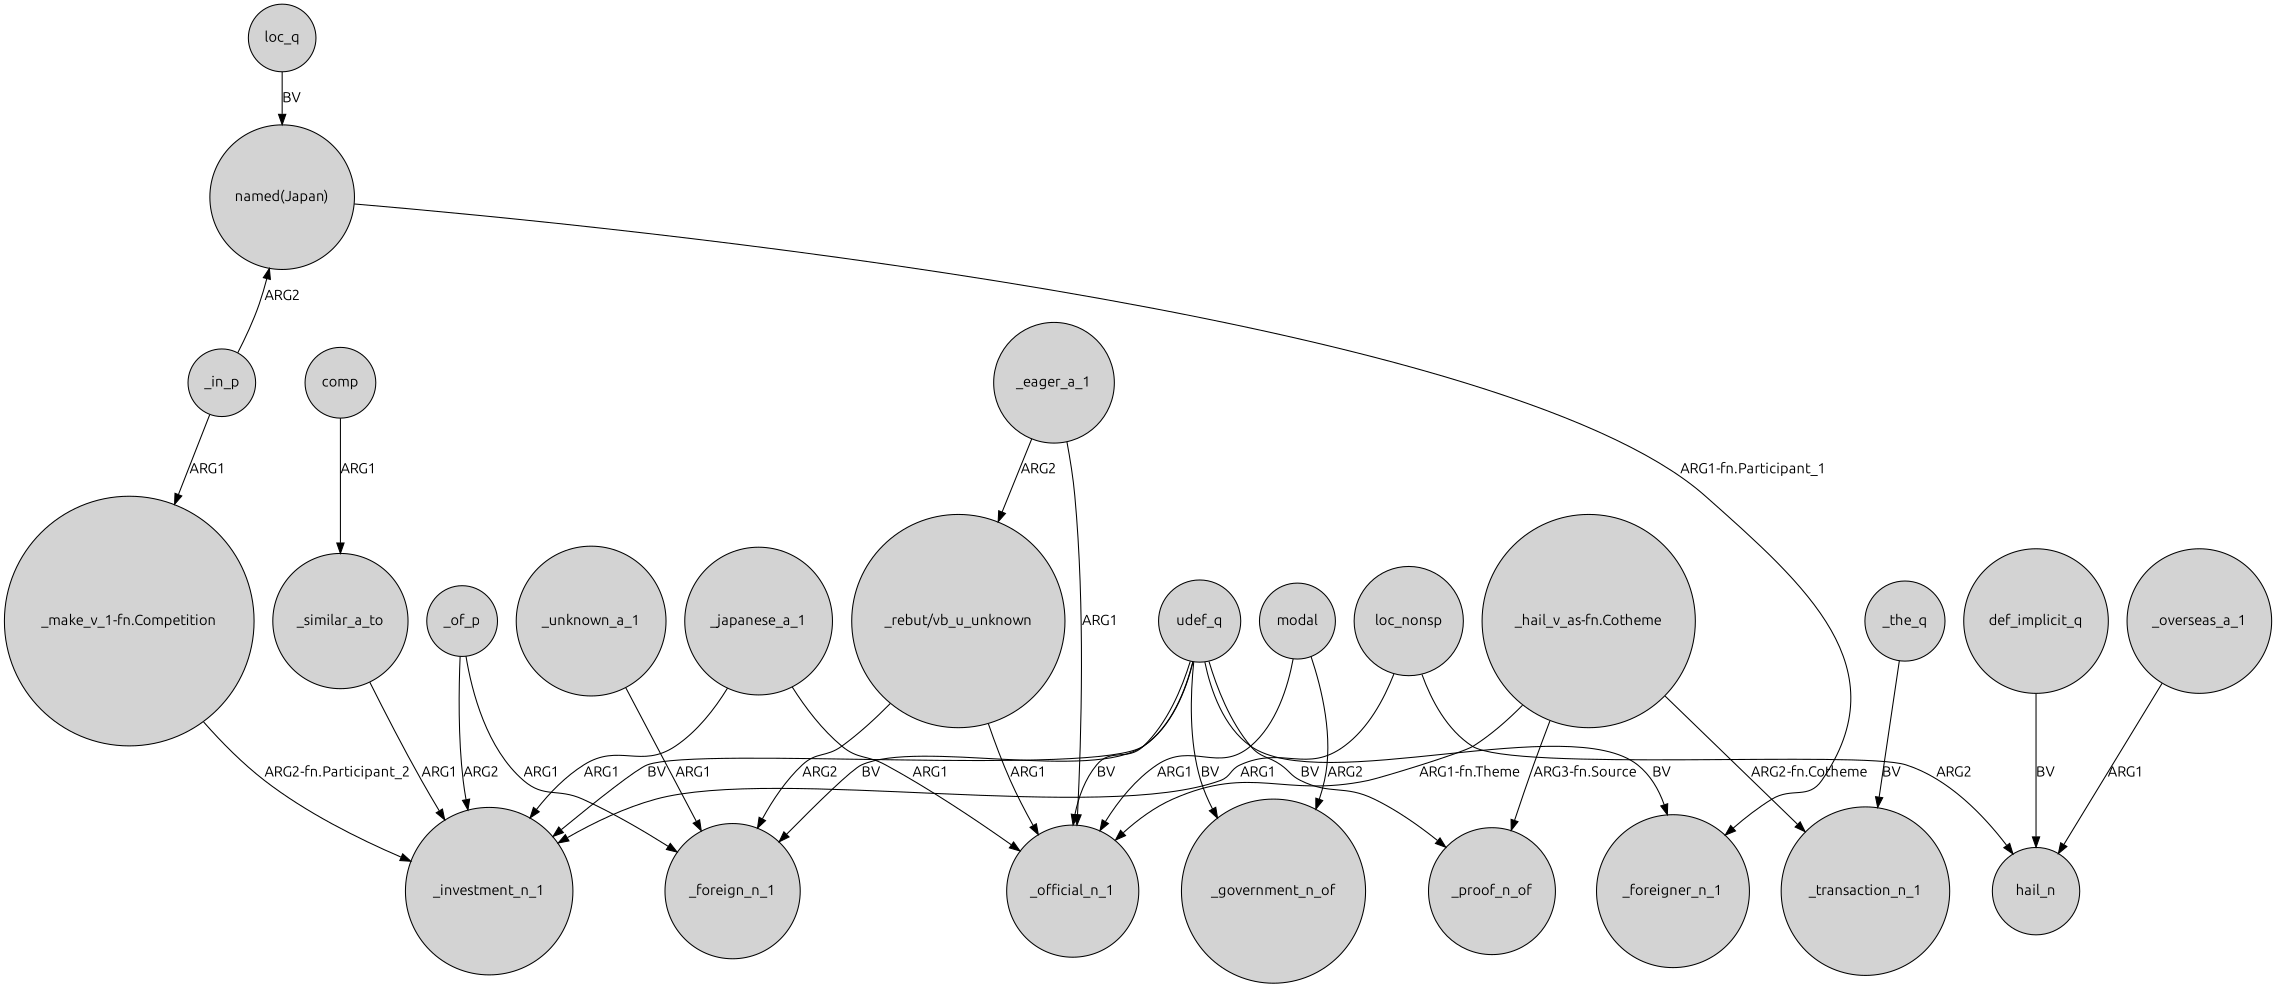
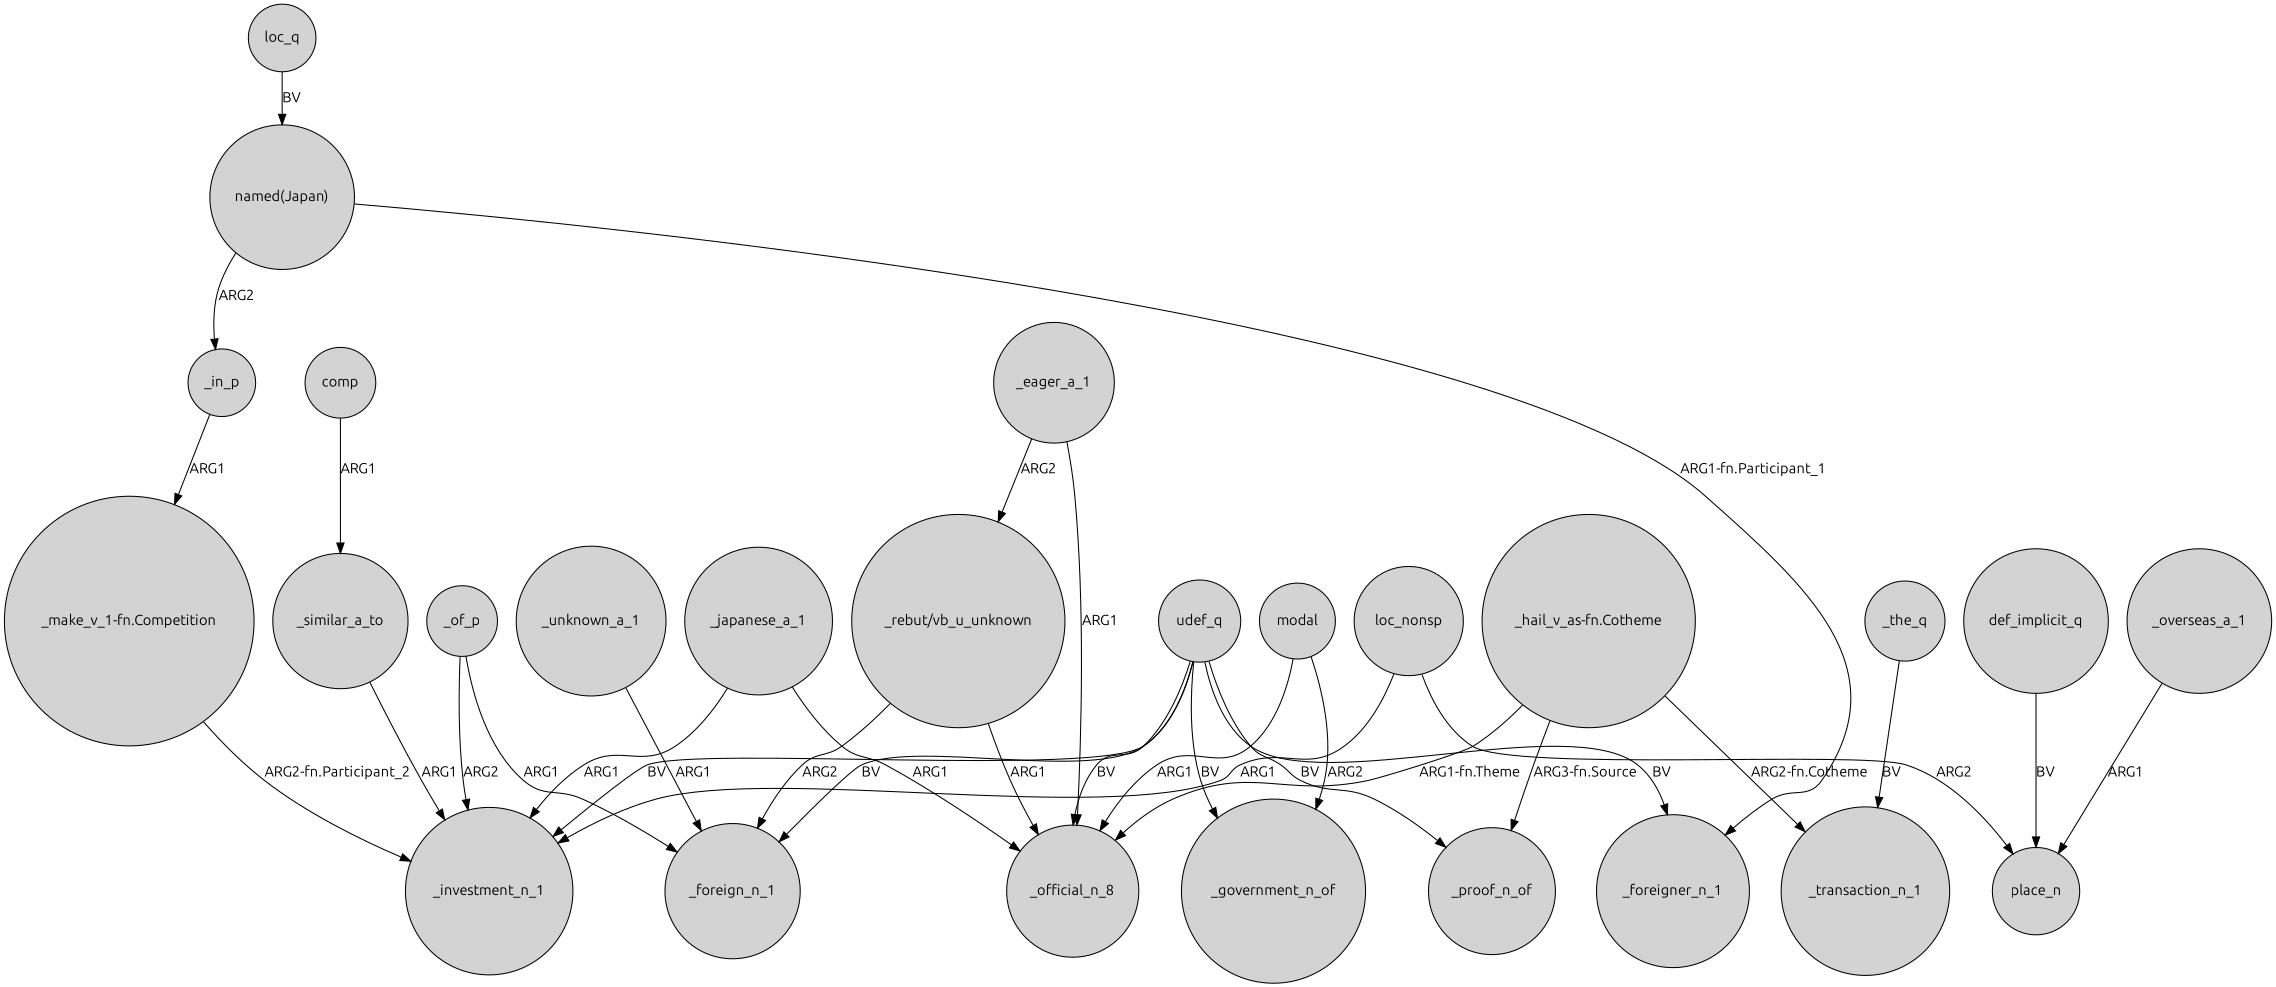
edge "_in_p" -> "named(Japan)": reversed
node "_official_n_1": label "_official_n_1" -> "_official_n_8"
node "hail_n": label "hail_n" -> "place_n"
